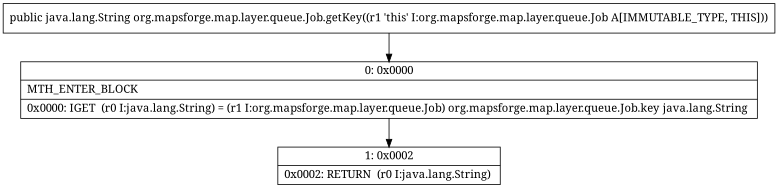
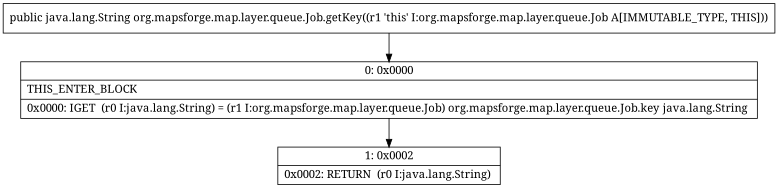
node "0: 0x0000": text "MTH_ENTER_BLOCK" -> "THIS_ENTER_BLOCK"
